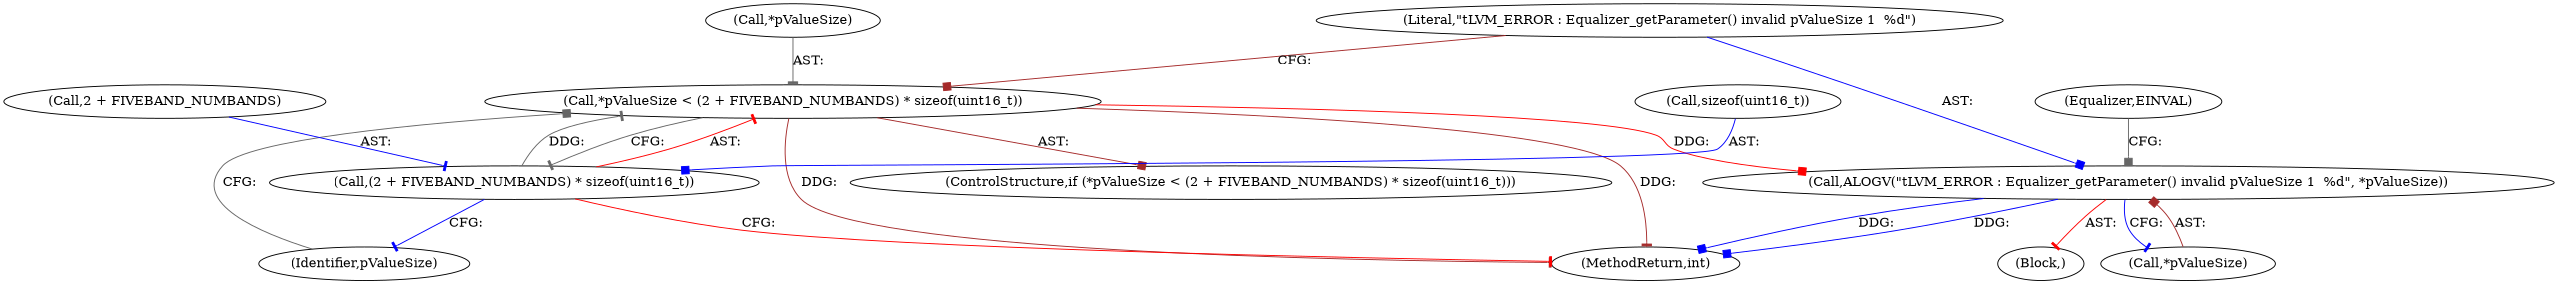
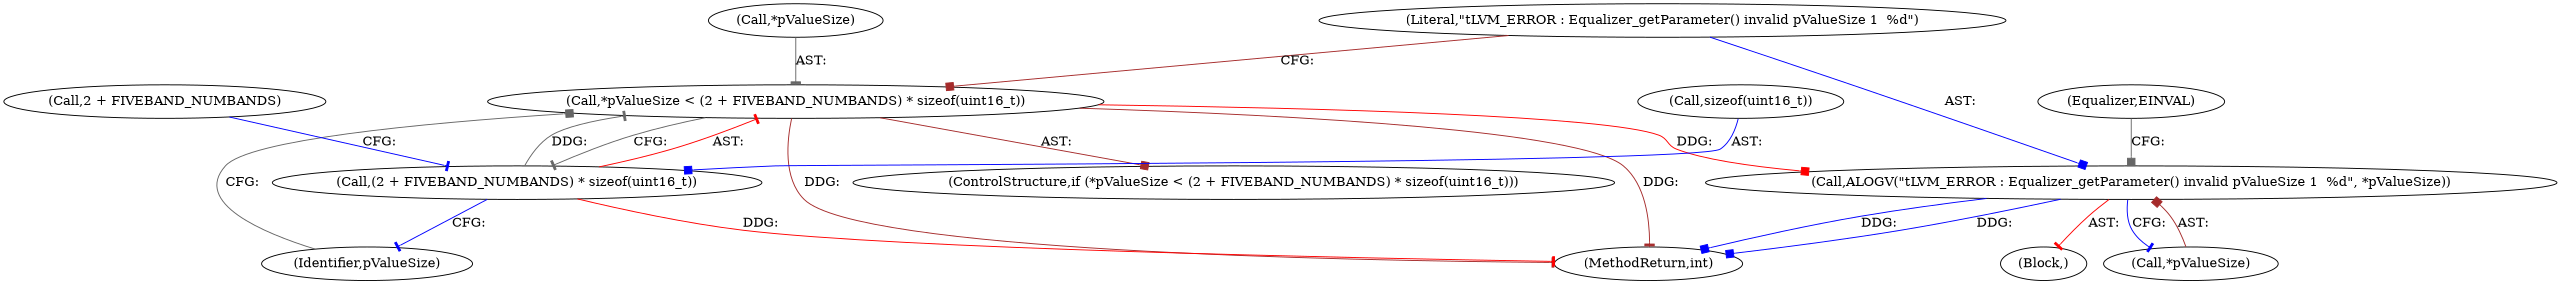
edge "(Call,2 + FIVEBAND_NUMBANDS)" -> "(Call,(2 + FIVEBAND_NUMBANDS) * sizeof(uint16_t))": label "AST: " -> "CFG: "
edge "(Call,(2 + FIVEBAND_NUMBANDS) * sizeof(uint16_t))" -> "(MethodReturn,int)": label "CFG: " -> "DDG: "
